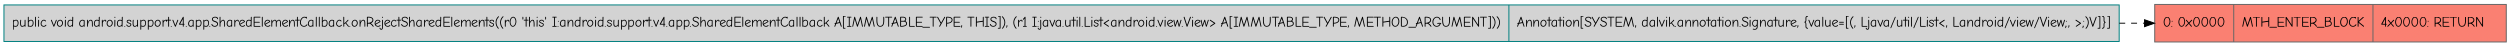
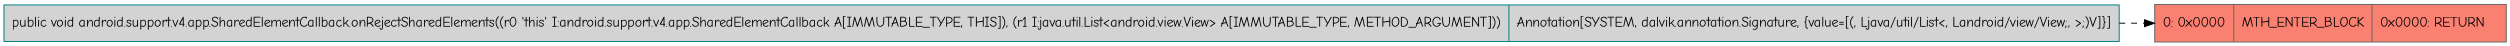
node "0: 0x0000": text "4x0000: RETURN" -> "0x0000: RETURN"
